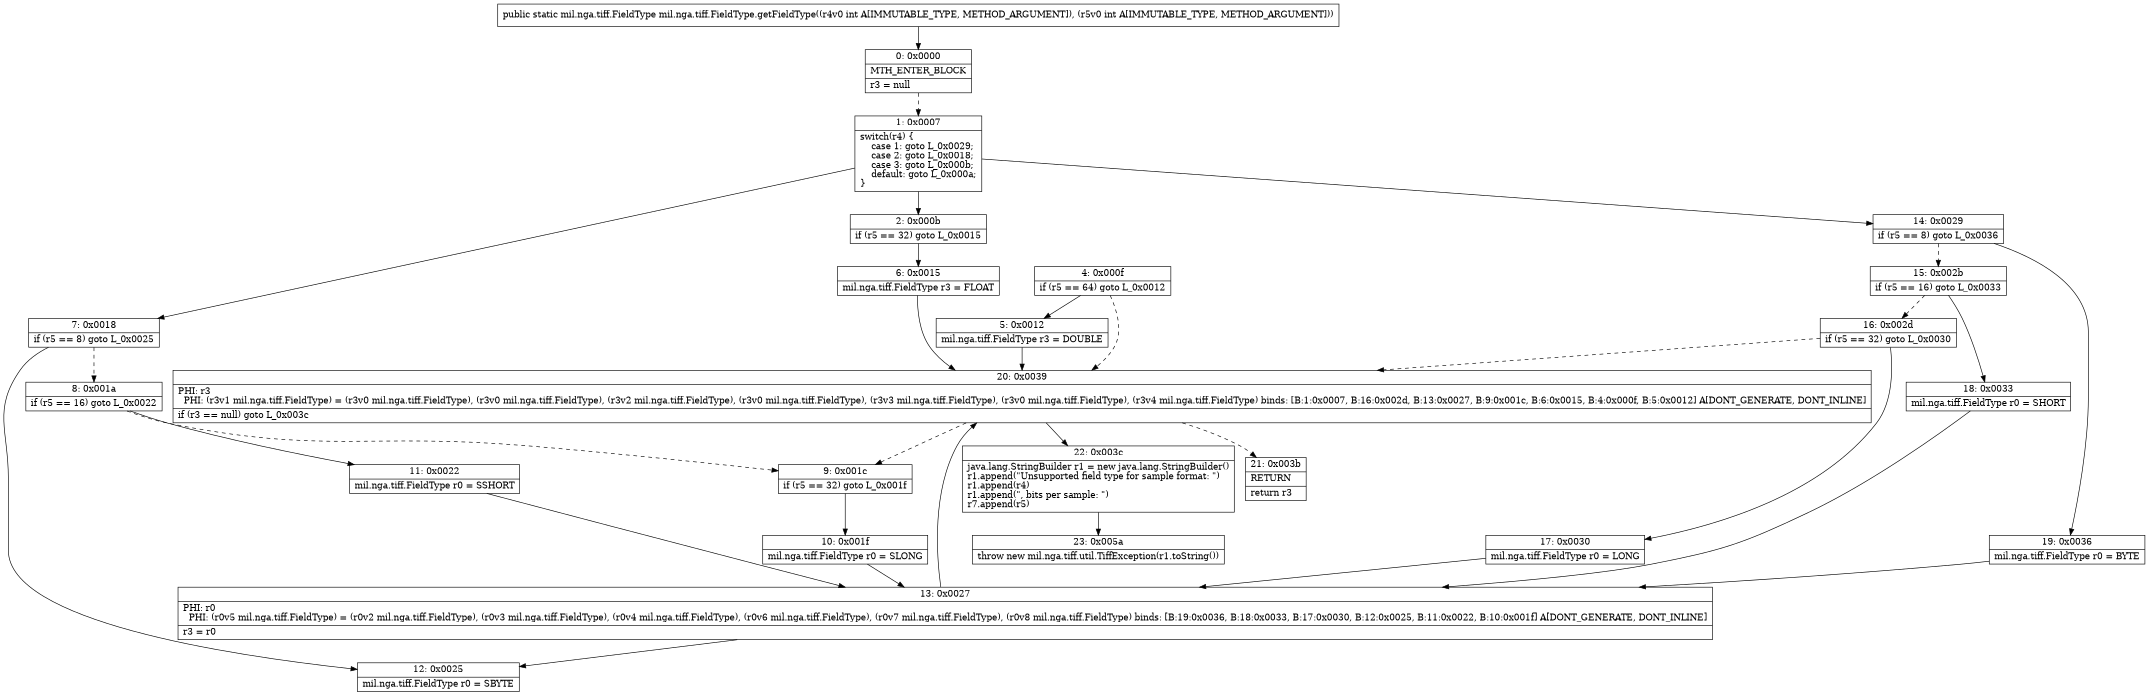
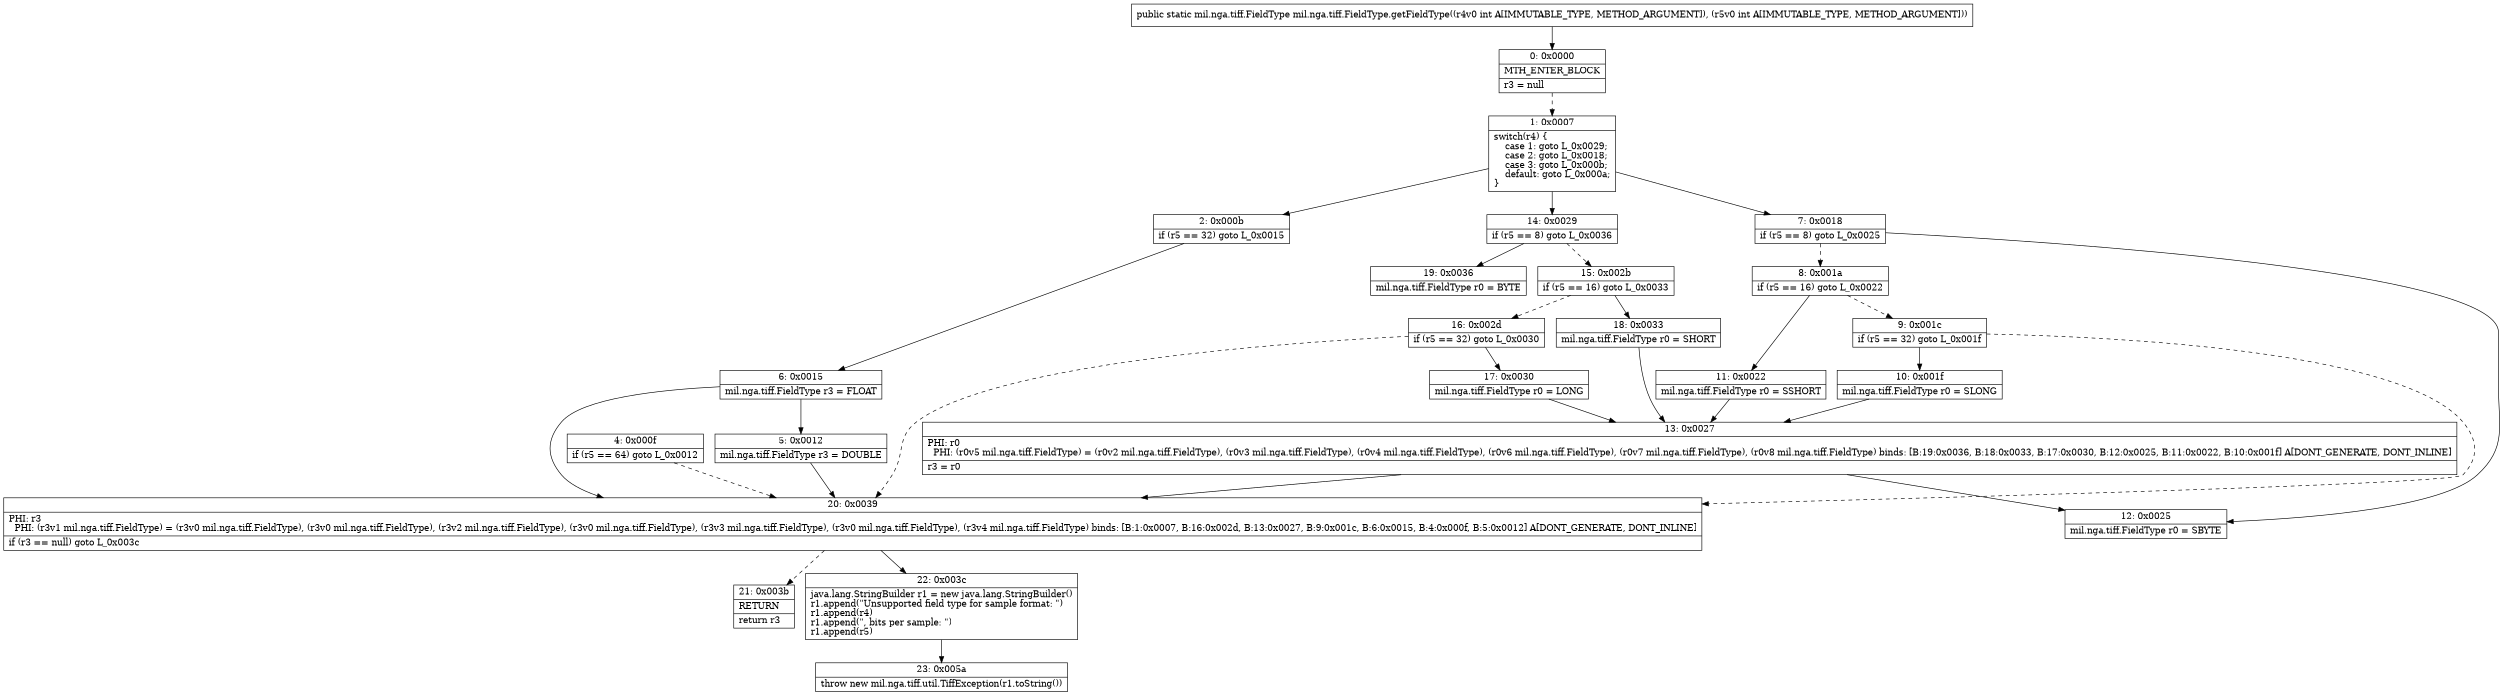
edge "4: 0x000f" -> "5: 0x0012": now "6: 0x0015" -> "5: 0x0012"
edge "20: 0x0039" -> "9: 0x001c": reversed
node "22: 0x003c": text "r7.append(r5)" -> "r1.append(r5)"
edge "19: 0x0036" -> "13: 0x0027": removed
